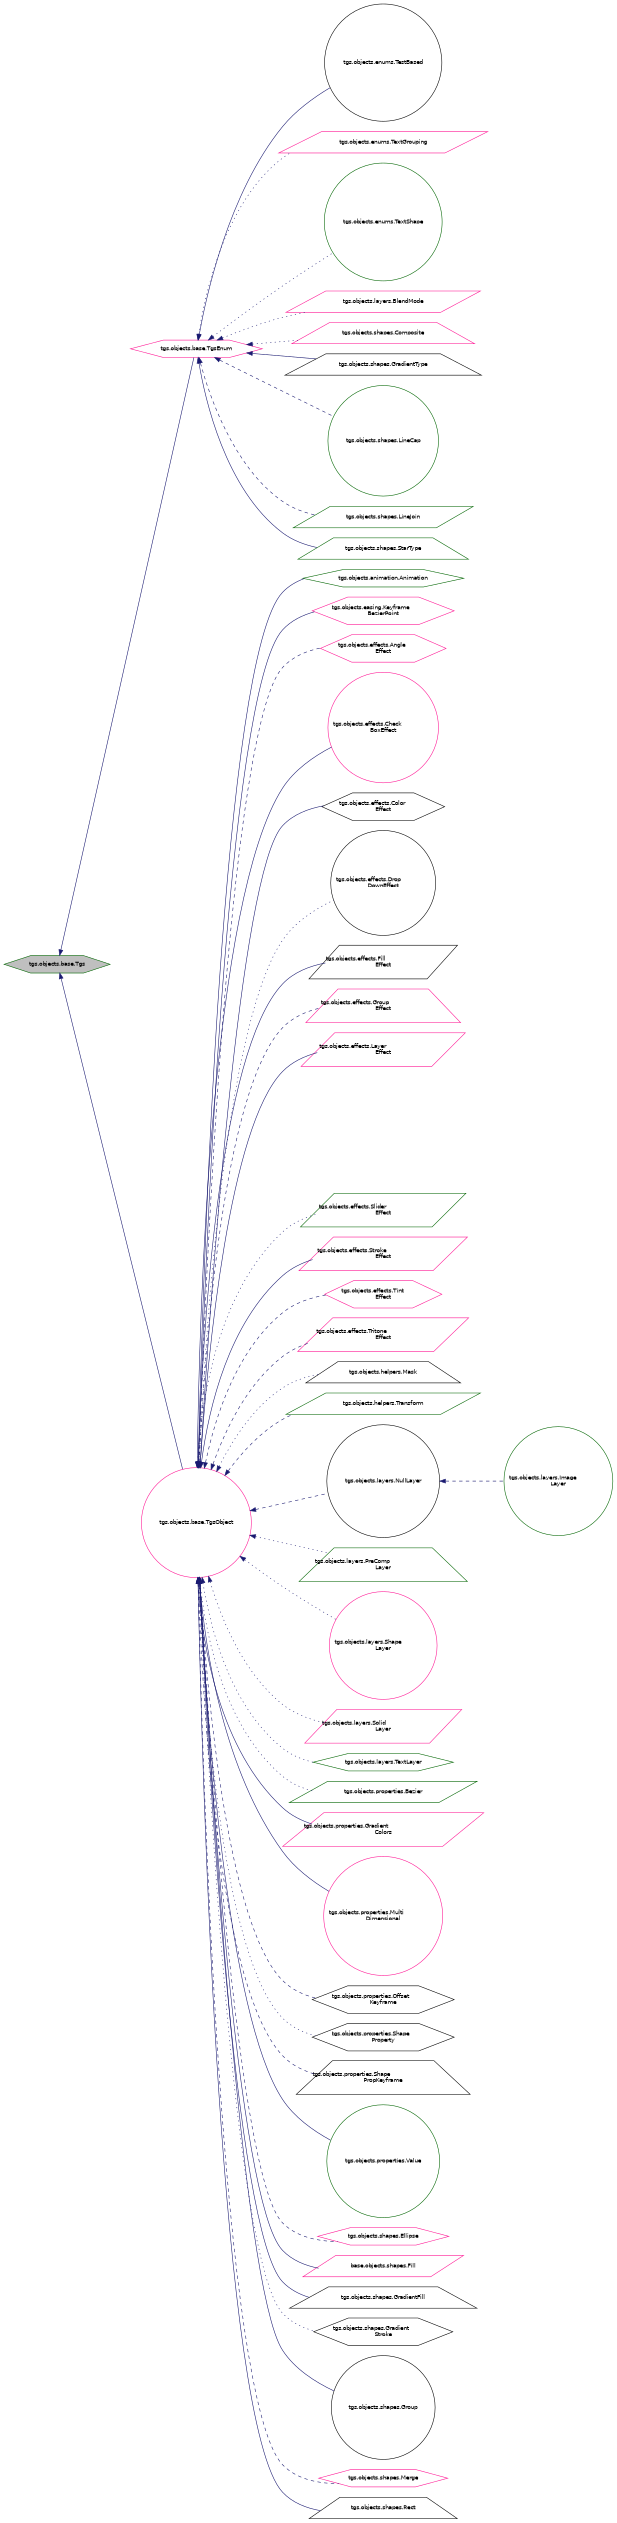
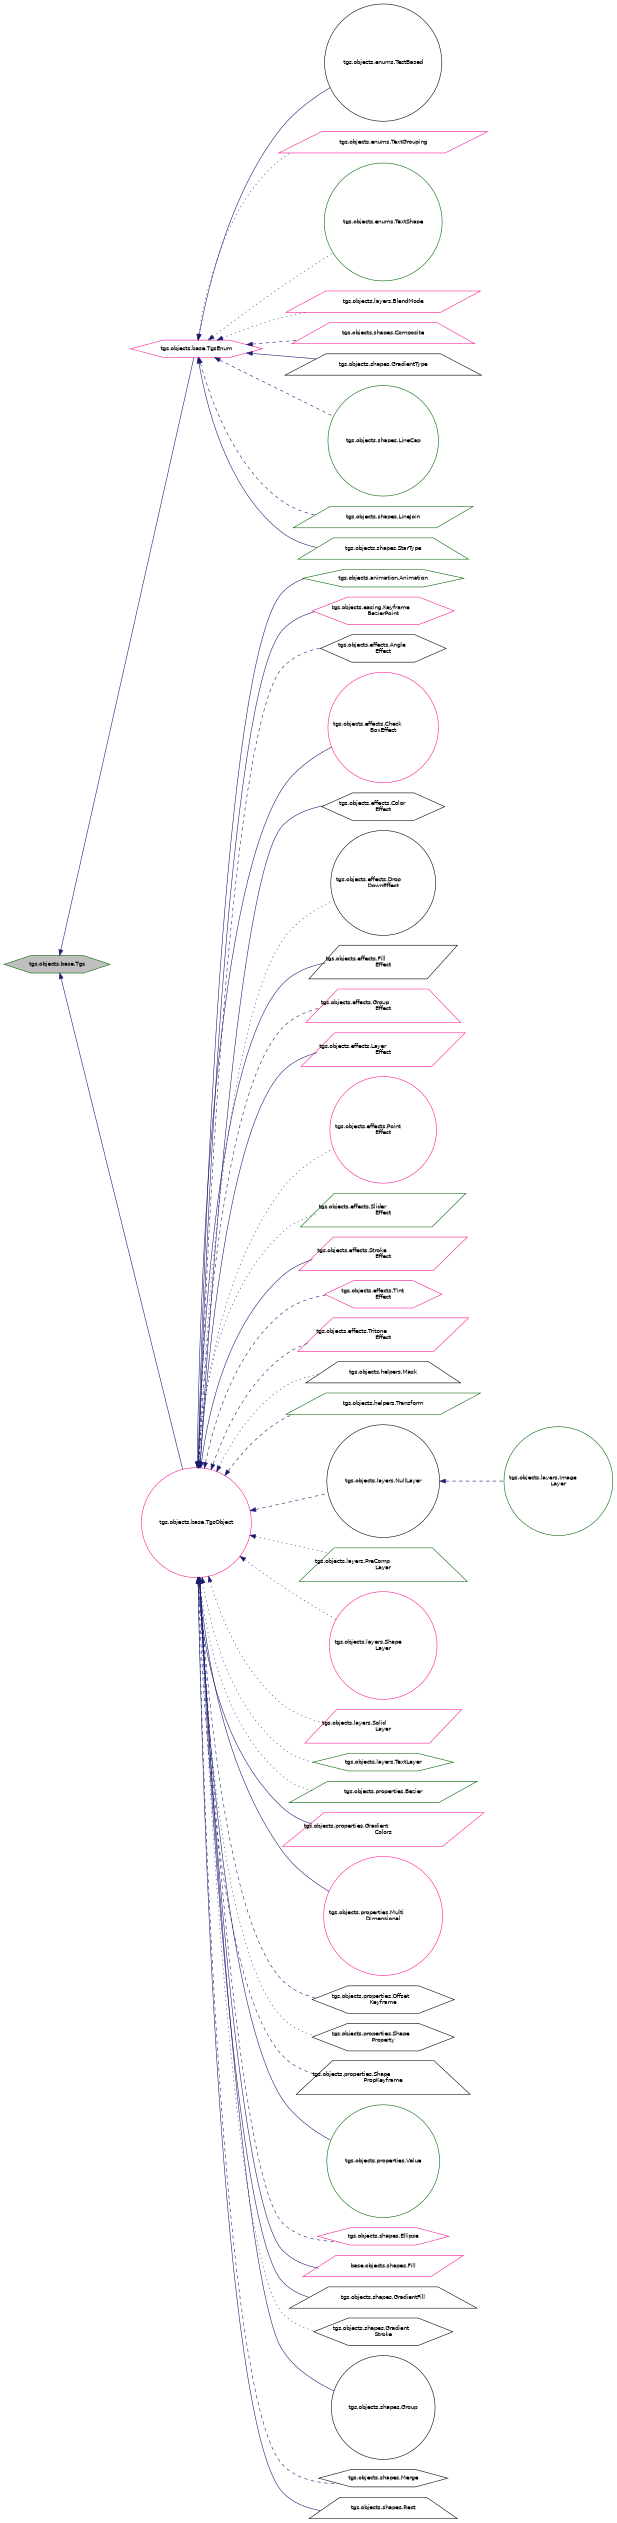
edge "tgs.objects.shapes.Composite" -> "tgs.objects.base.TgsEnum": style dotted -> dashed
node "tgs.objects.effects.Angle Effect": color deeppink -> black
node "tgs.objects.effects.Point Effect": added
node "tgs.objects.shapes.Merge": color deeppink -> black
